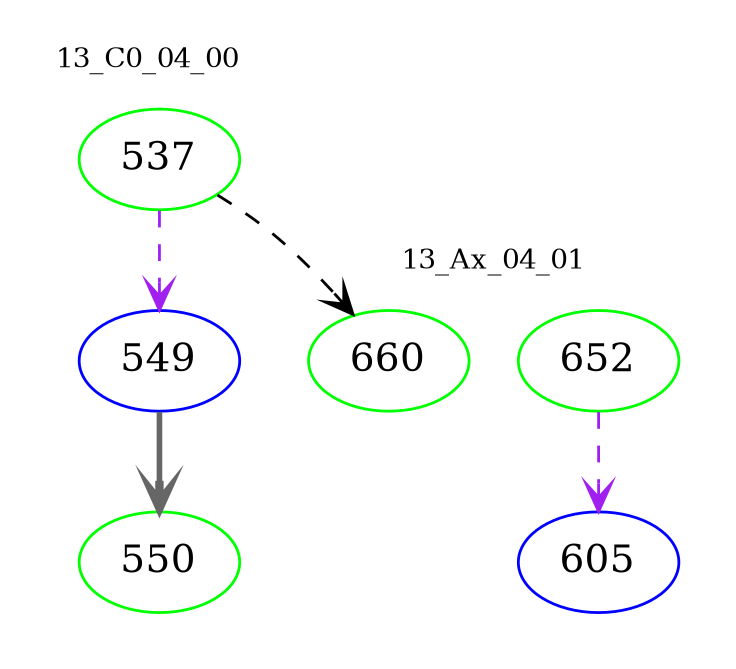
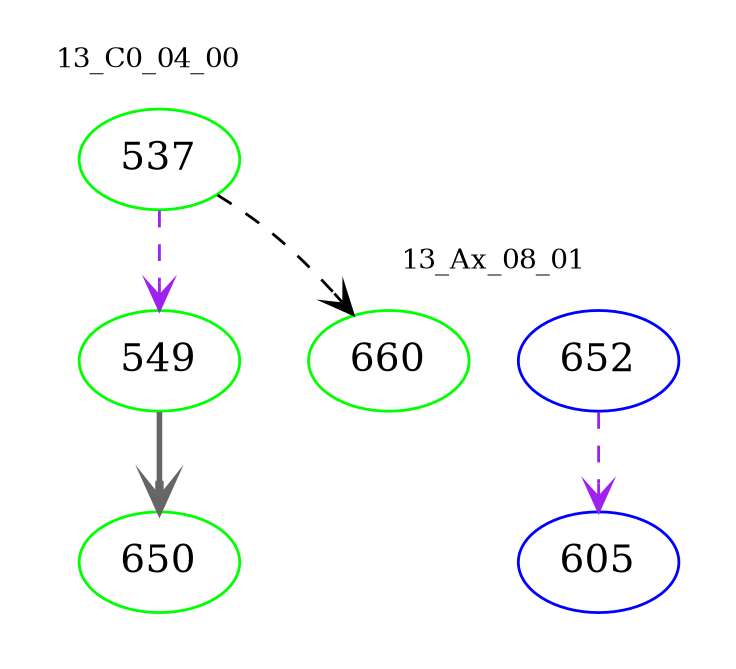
cluster "13_Ax_04_01": label "13_Ax_04_01" -> "13_Ax_08_01"
node "549": color blue -> green
node "652": color green -> blue
node "550": label "550" -> "650"
